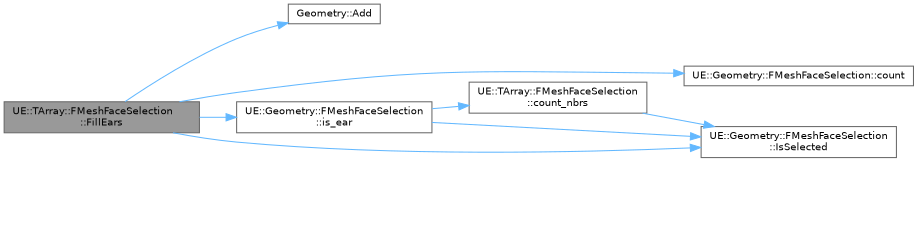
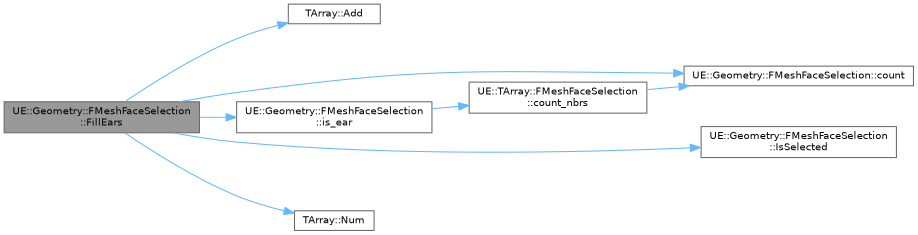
node "Geometry::Add": label "Geometry::Add" -> "TArray::Add"
node "UE::TArray::FMeshFaceSelection ::FillEars": label "UE::TArray::FMeshFaceSelection ::FillEars" -> "UE::Geometry::FMeshFaceSelection ::FillEars"
edge "UE::TArray::FMeshFaceSelection ::count_nbrs" -> "UE::Geometry::FMeshFaceSelection ::IsSelected": now "UE::TArray::FMeshFaceSelection ::count_nbrs" -> "UE::Geometry::FMeshFaceSelection::count"
edge "UE::Geometry::FMeshFaceSelection ::is_ear" -> "UE::Geometry::FMeshFaceSelection ::IsSelected": removed
node "TArray::Num": added
